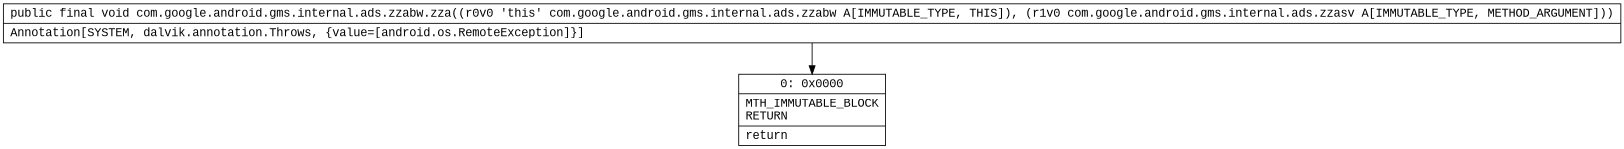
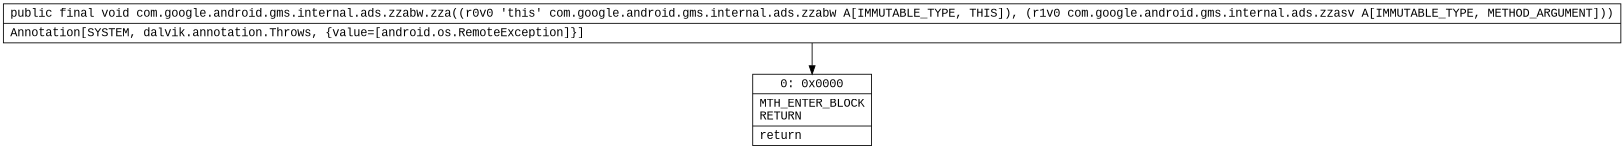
node "0: 0x0000": text "MTH_IMMUTABLE_BLOCK" -> "MTH_ENTER_BLOCK"
